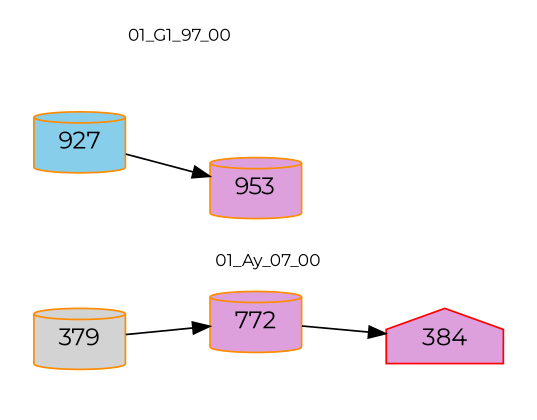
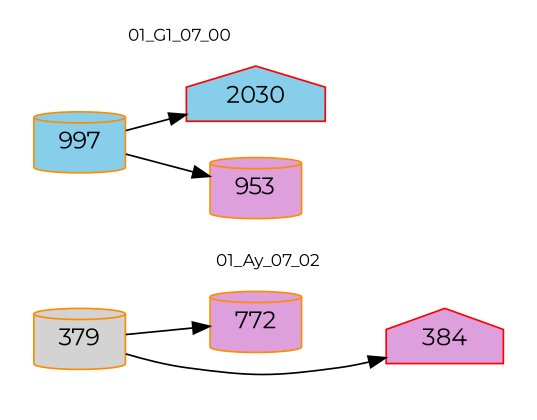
cluster "01_G1_97_00": label "01_G1_97_00" -> "01_G1_07_00"
node "2030": added
node "927": label "927" -> "997"
cluster "01_Ay_07_00": label "01_Ay_07_00" -> "01_Ay_07_02"
edge "772" -> "384": now "379" -> "384"
